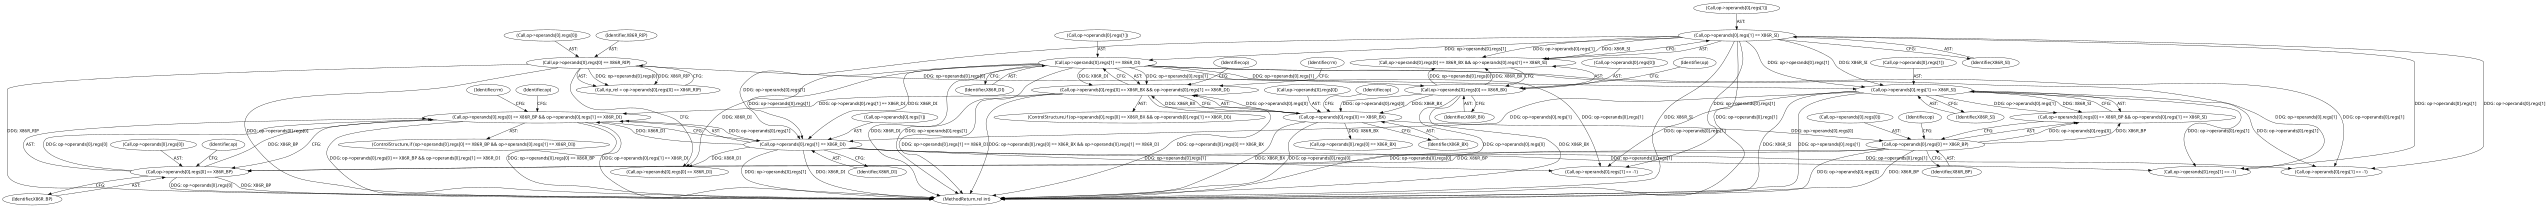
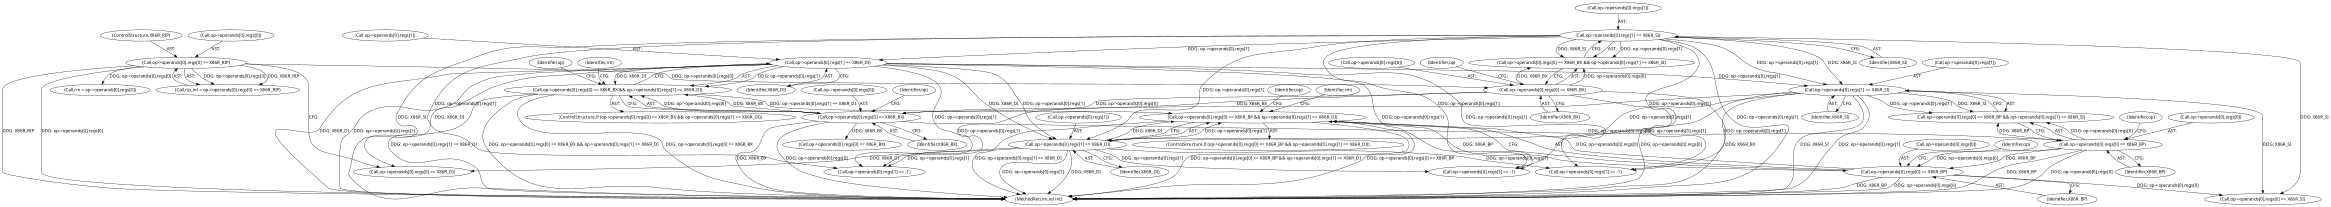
node "(Identifier,X86R_RIP)": label "(Identifier,X86R_RIP)" -> "(ControlStructure,X86R_RIP)"
edge "(Call,rip_rel = op->operands[0].regs[0] == X86R_RIP)" -> "(Call,op->operands[0].regs[0] == X86R_RIP)": label "CFG: " -> "AST: "
node "(Call,rm = op->operands[0].regs[0])": added
node "(Call,op->operands[0].regs[0] == X86R_SI)": added
